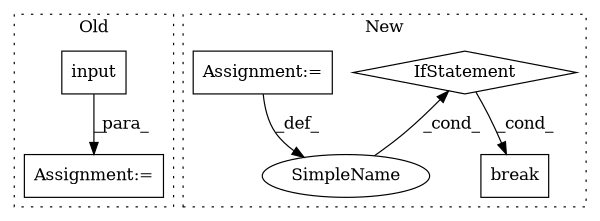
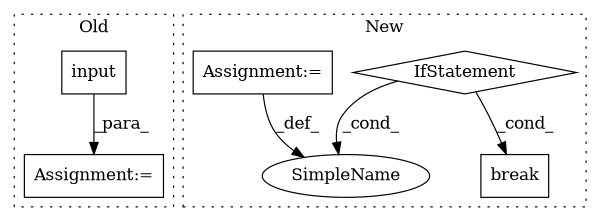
edge "SimpleName" -> "IfStatement": reversed
